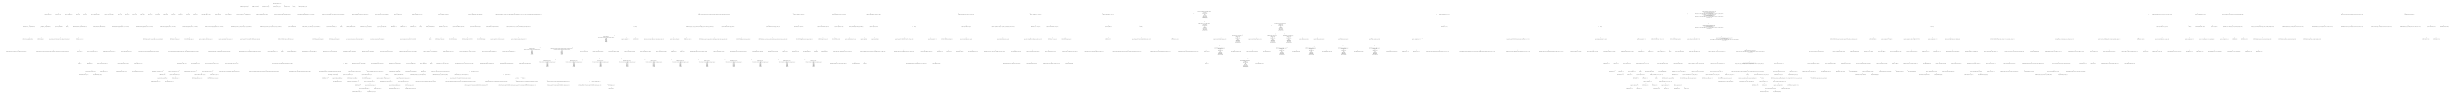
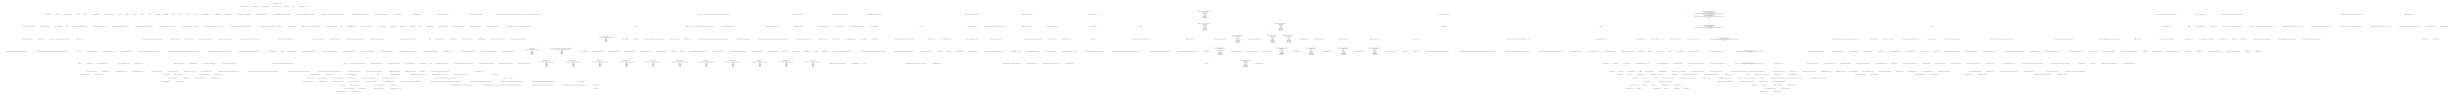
node "(IDENTIFIER,elems,(u8 *)elems.wpa_ie)": added
